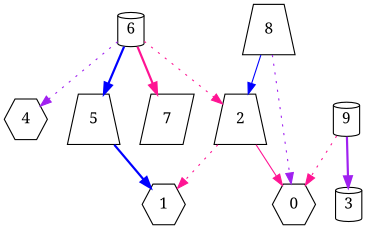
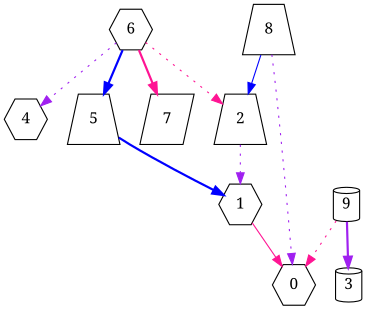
node "6": shape cylinder -> hexagon
edge "2" -> "0": now "1" -> "0"
edge "2" -> "1": color deeppink -> purple
